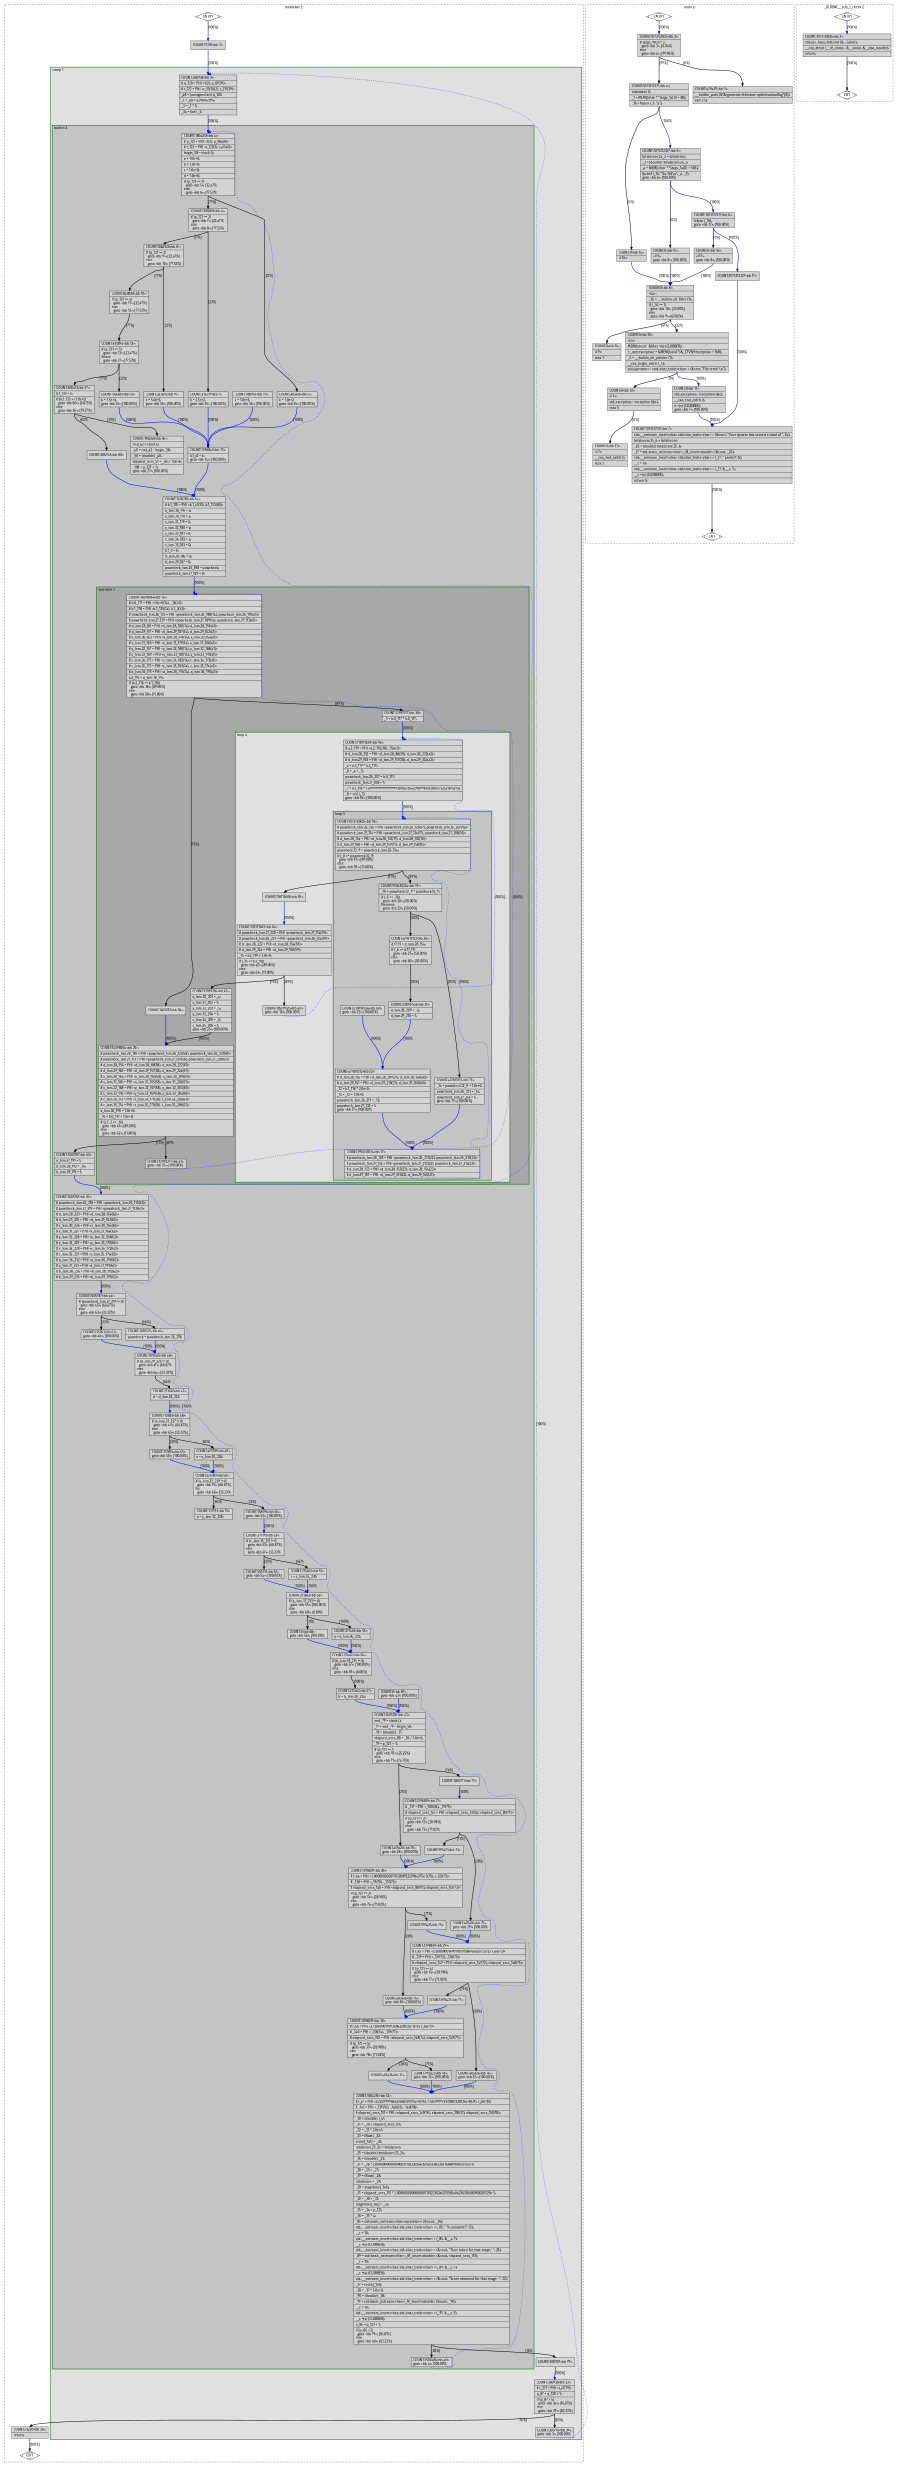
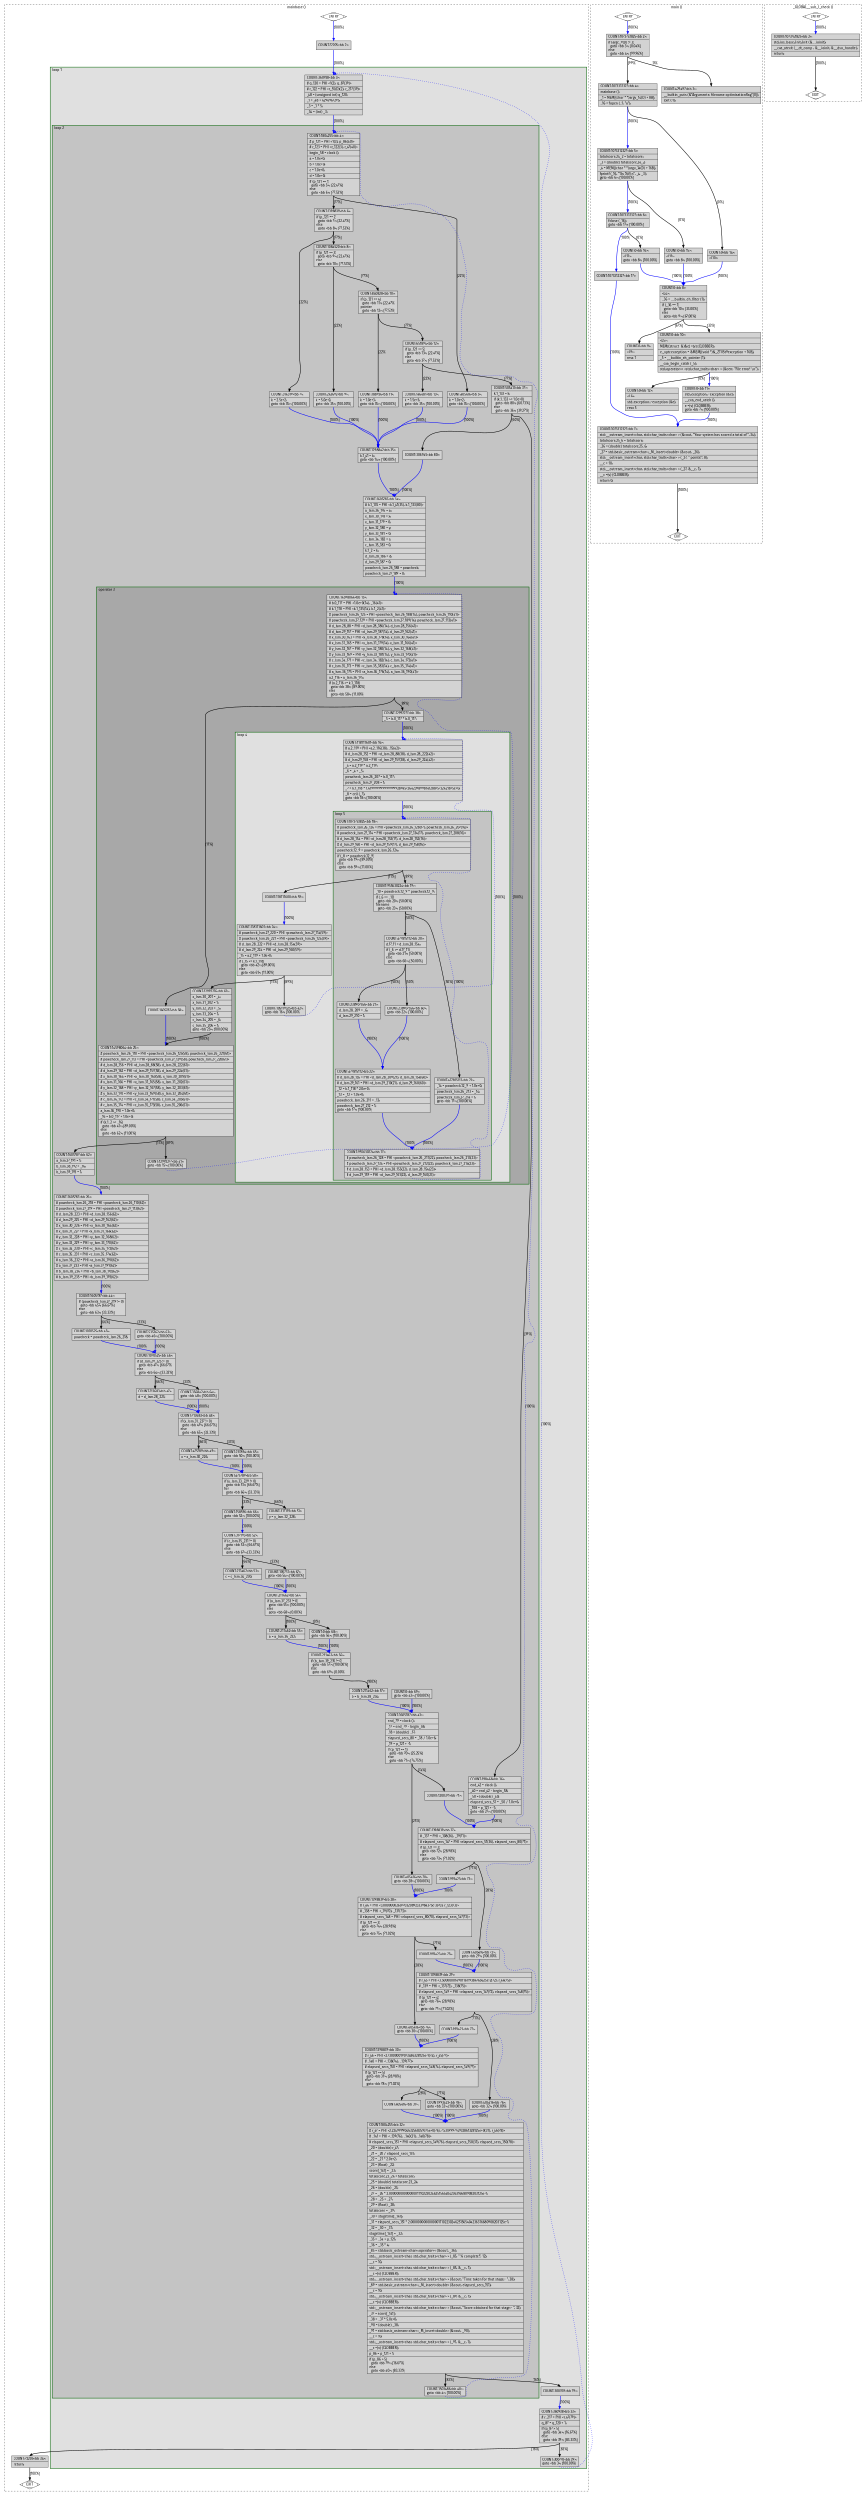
cluster "comp 1": label "comp 1" -> "loop 1"
cluster "builtin 2": label "builtin 2" -> "loop 2"
node "COUNT:840828<bb 10>:": text "else" -> "pointer"
edge "COUNT:840828<bb 10>:" -> "COUNT:188934<bb 11>:": added, label "[22%]"
node "COUNT:651894<bb 12>:": text "fclose" -> "else"
node "COUNT:0<bb 13>:": removed
edge "COUNT:477815112<bb 20>:" -> "COUNT:238907556<bb 60>:": added, label "[50%]"
node "COUNT:356842<bb 64>:": added
edge "COUNT:198468<bb 36>:" -> "COUNT:1398839<bb 27>:": added, label "[100%]"
